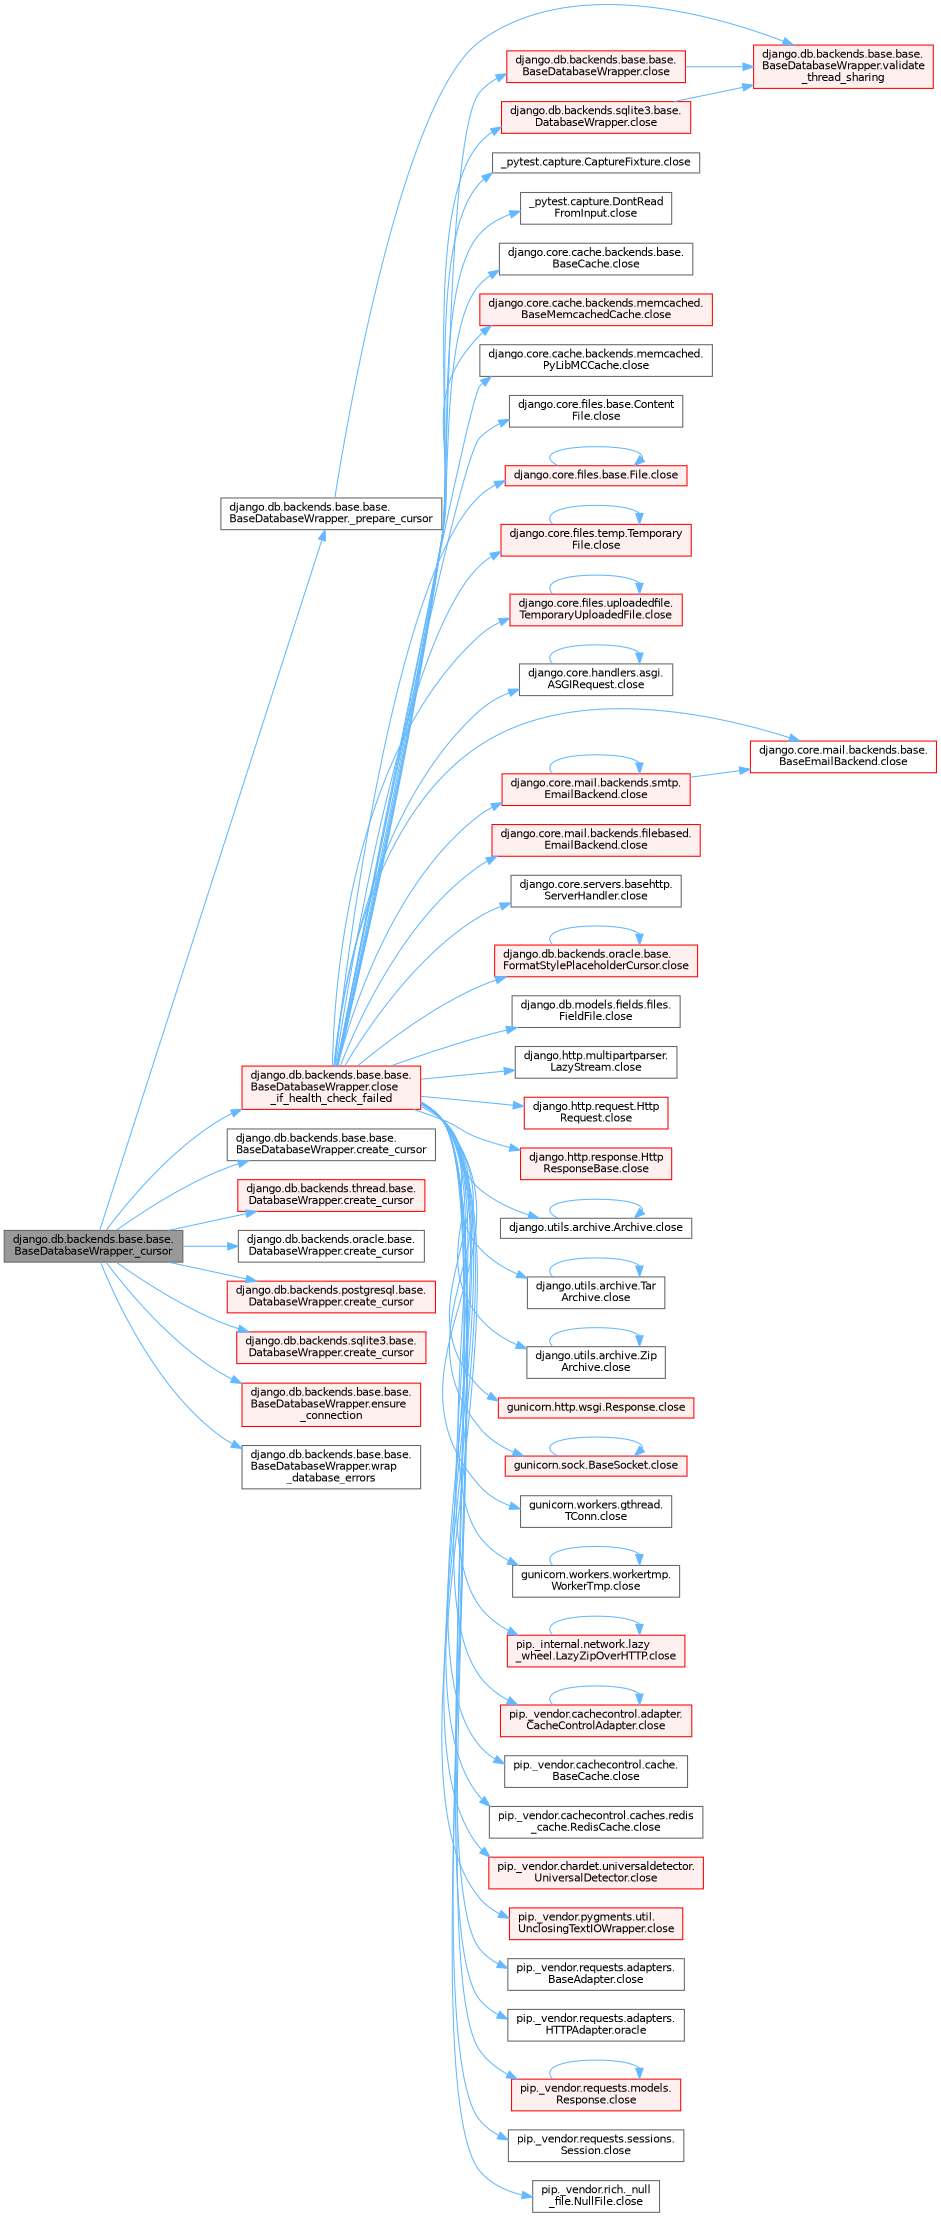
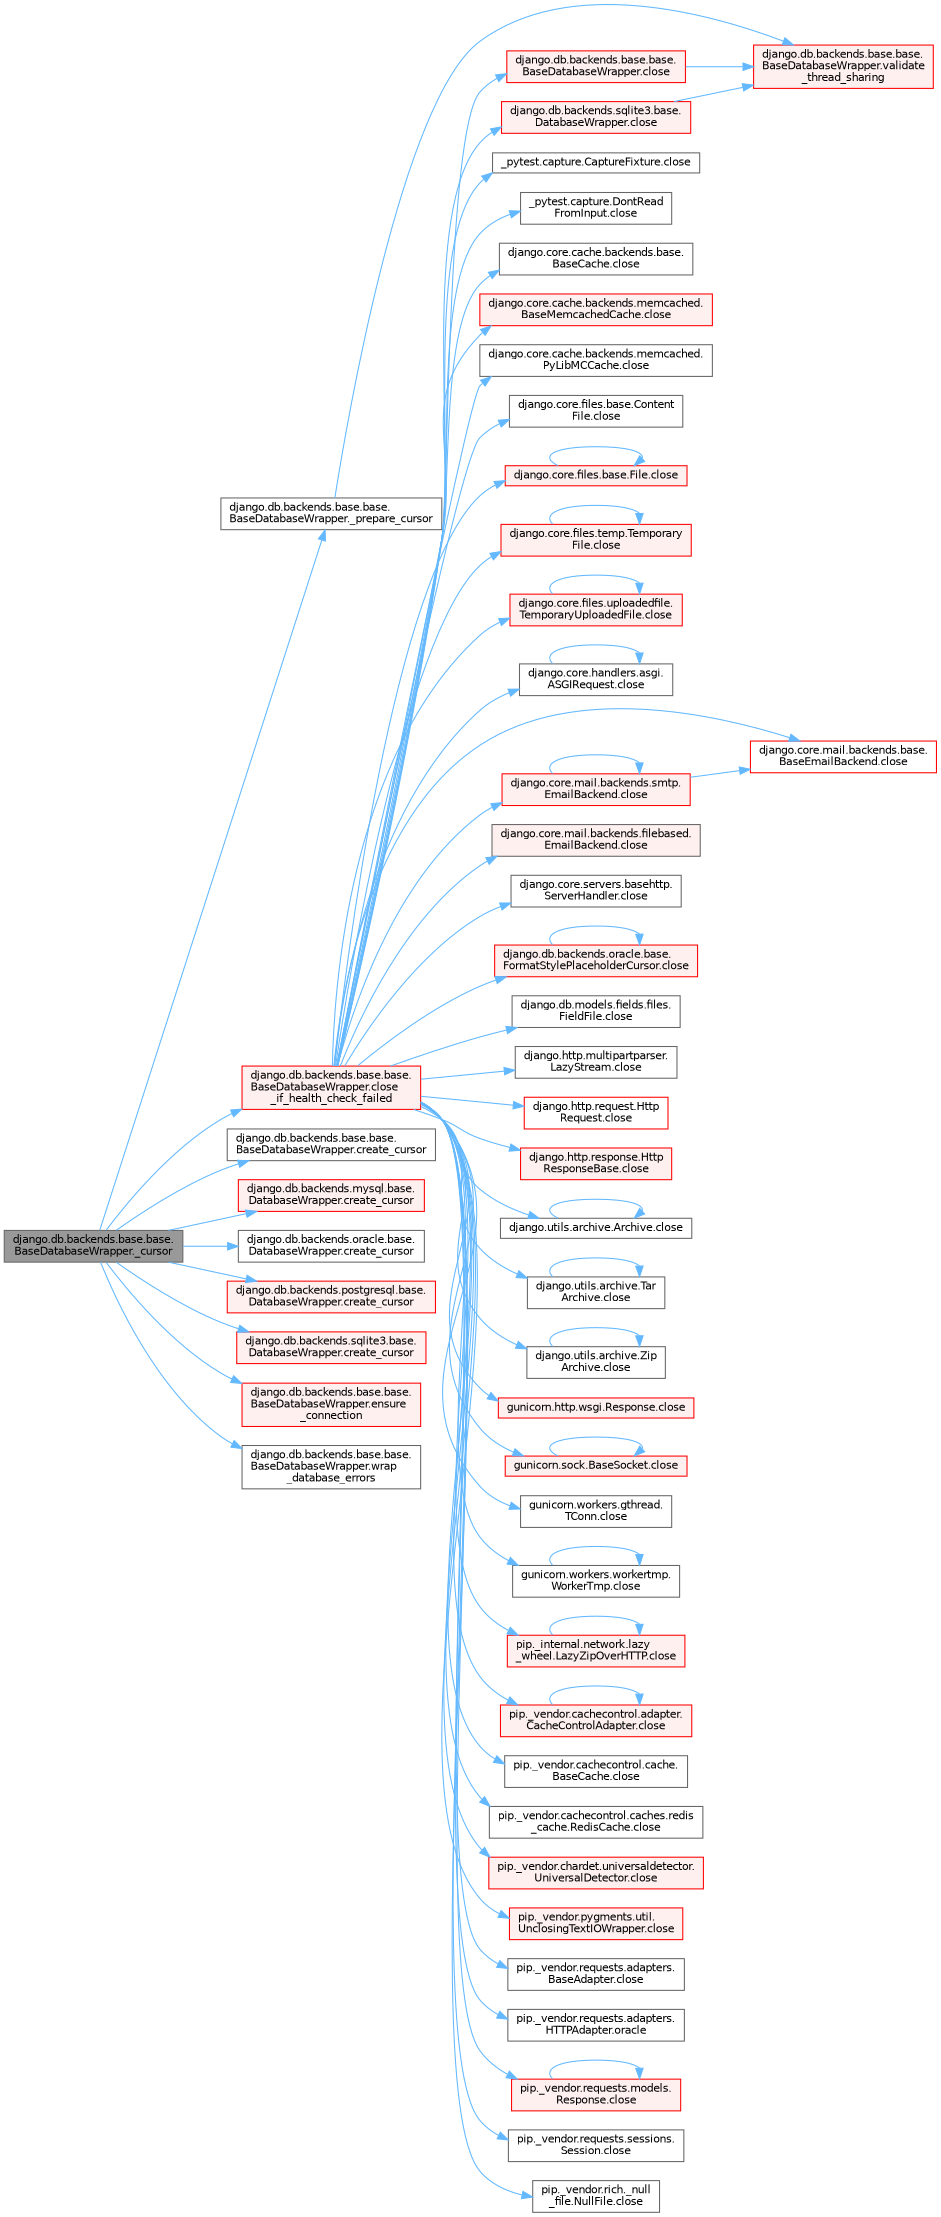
node "django.core.mail.backends.filebased. EmailBackend.close": color red -> grey40
node "django.db.backends.thread.base. DatabaseWrapper.create_cursor": label "django.db.backends.thread.base. DatabaseWrapper.create_cursor" -> "django.db.backends.mysql.base. DatabaseWrapper.create_cursor"
